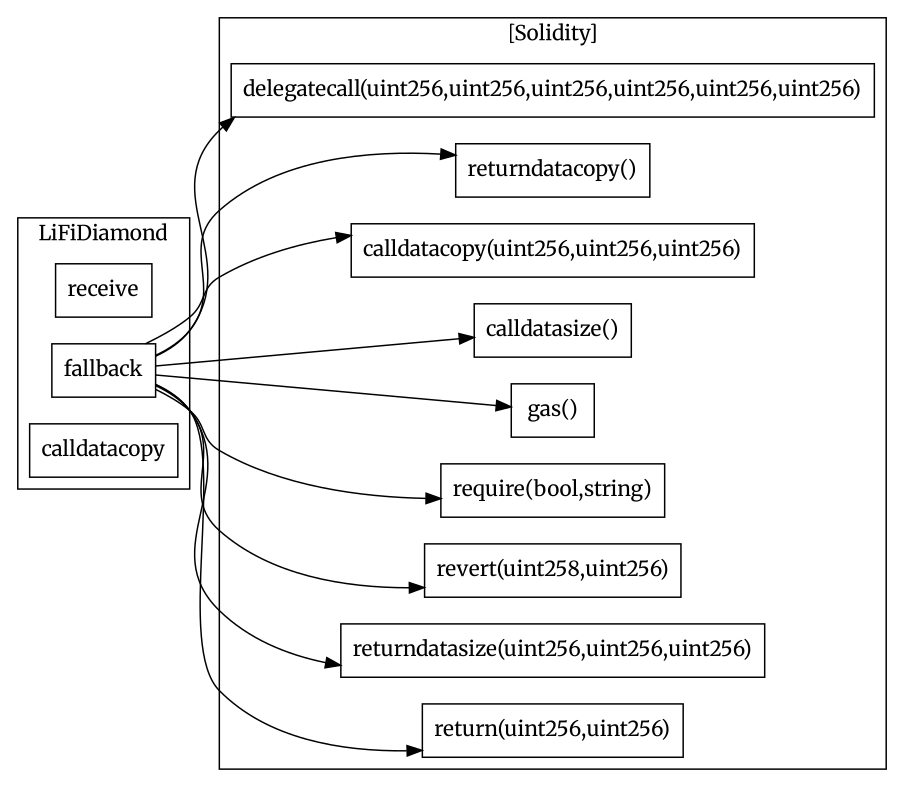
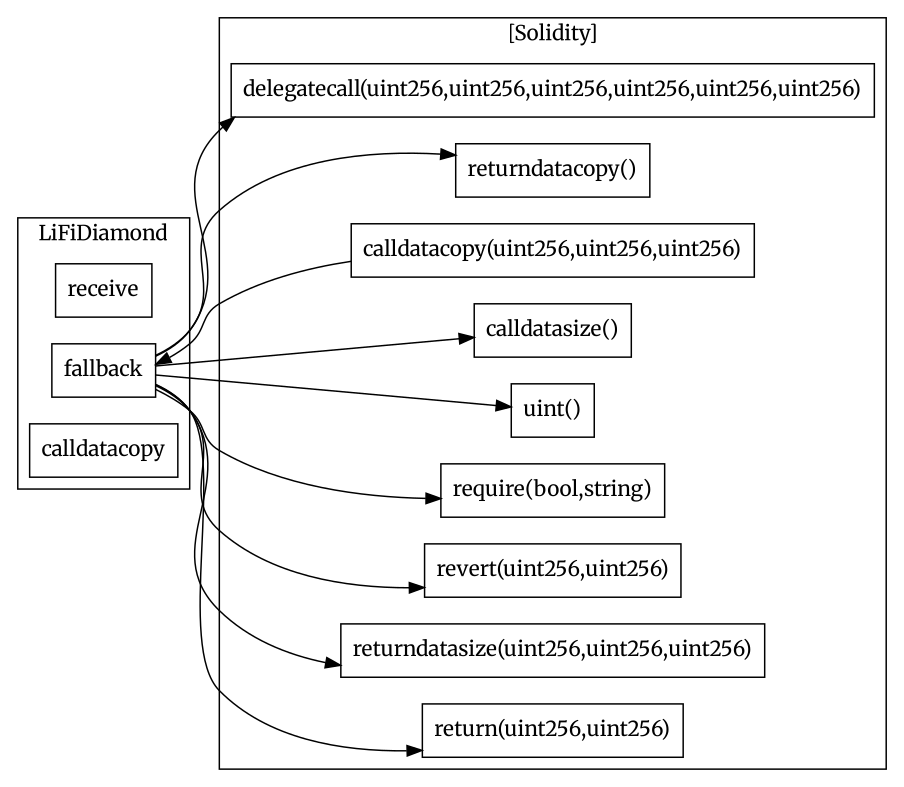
edge "fallback" -> "calldatacopy(uint256,uint256,uint256)": reversed
node "gas()": label "gas()" -> "uint()"
node "revert(uint258,uint256)": label "revert(uint258,uint256)" -> "revert(uint256,uint256)"
